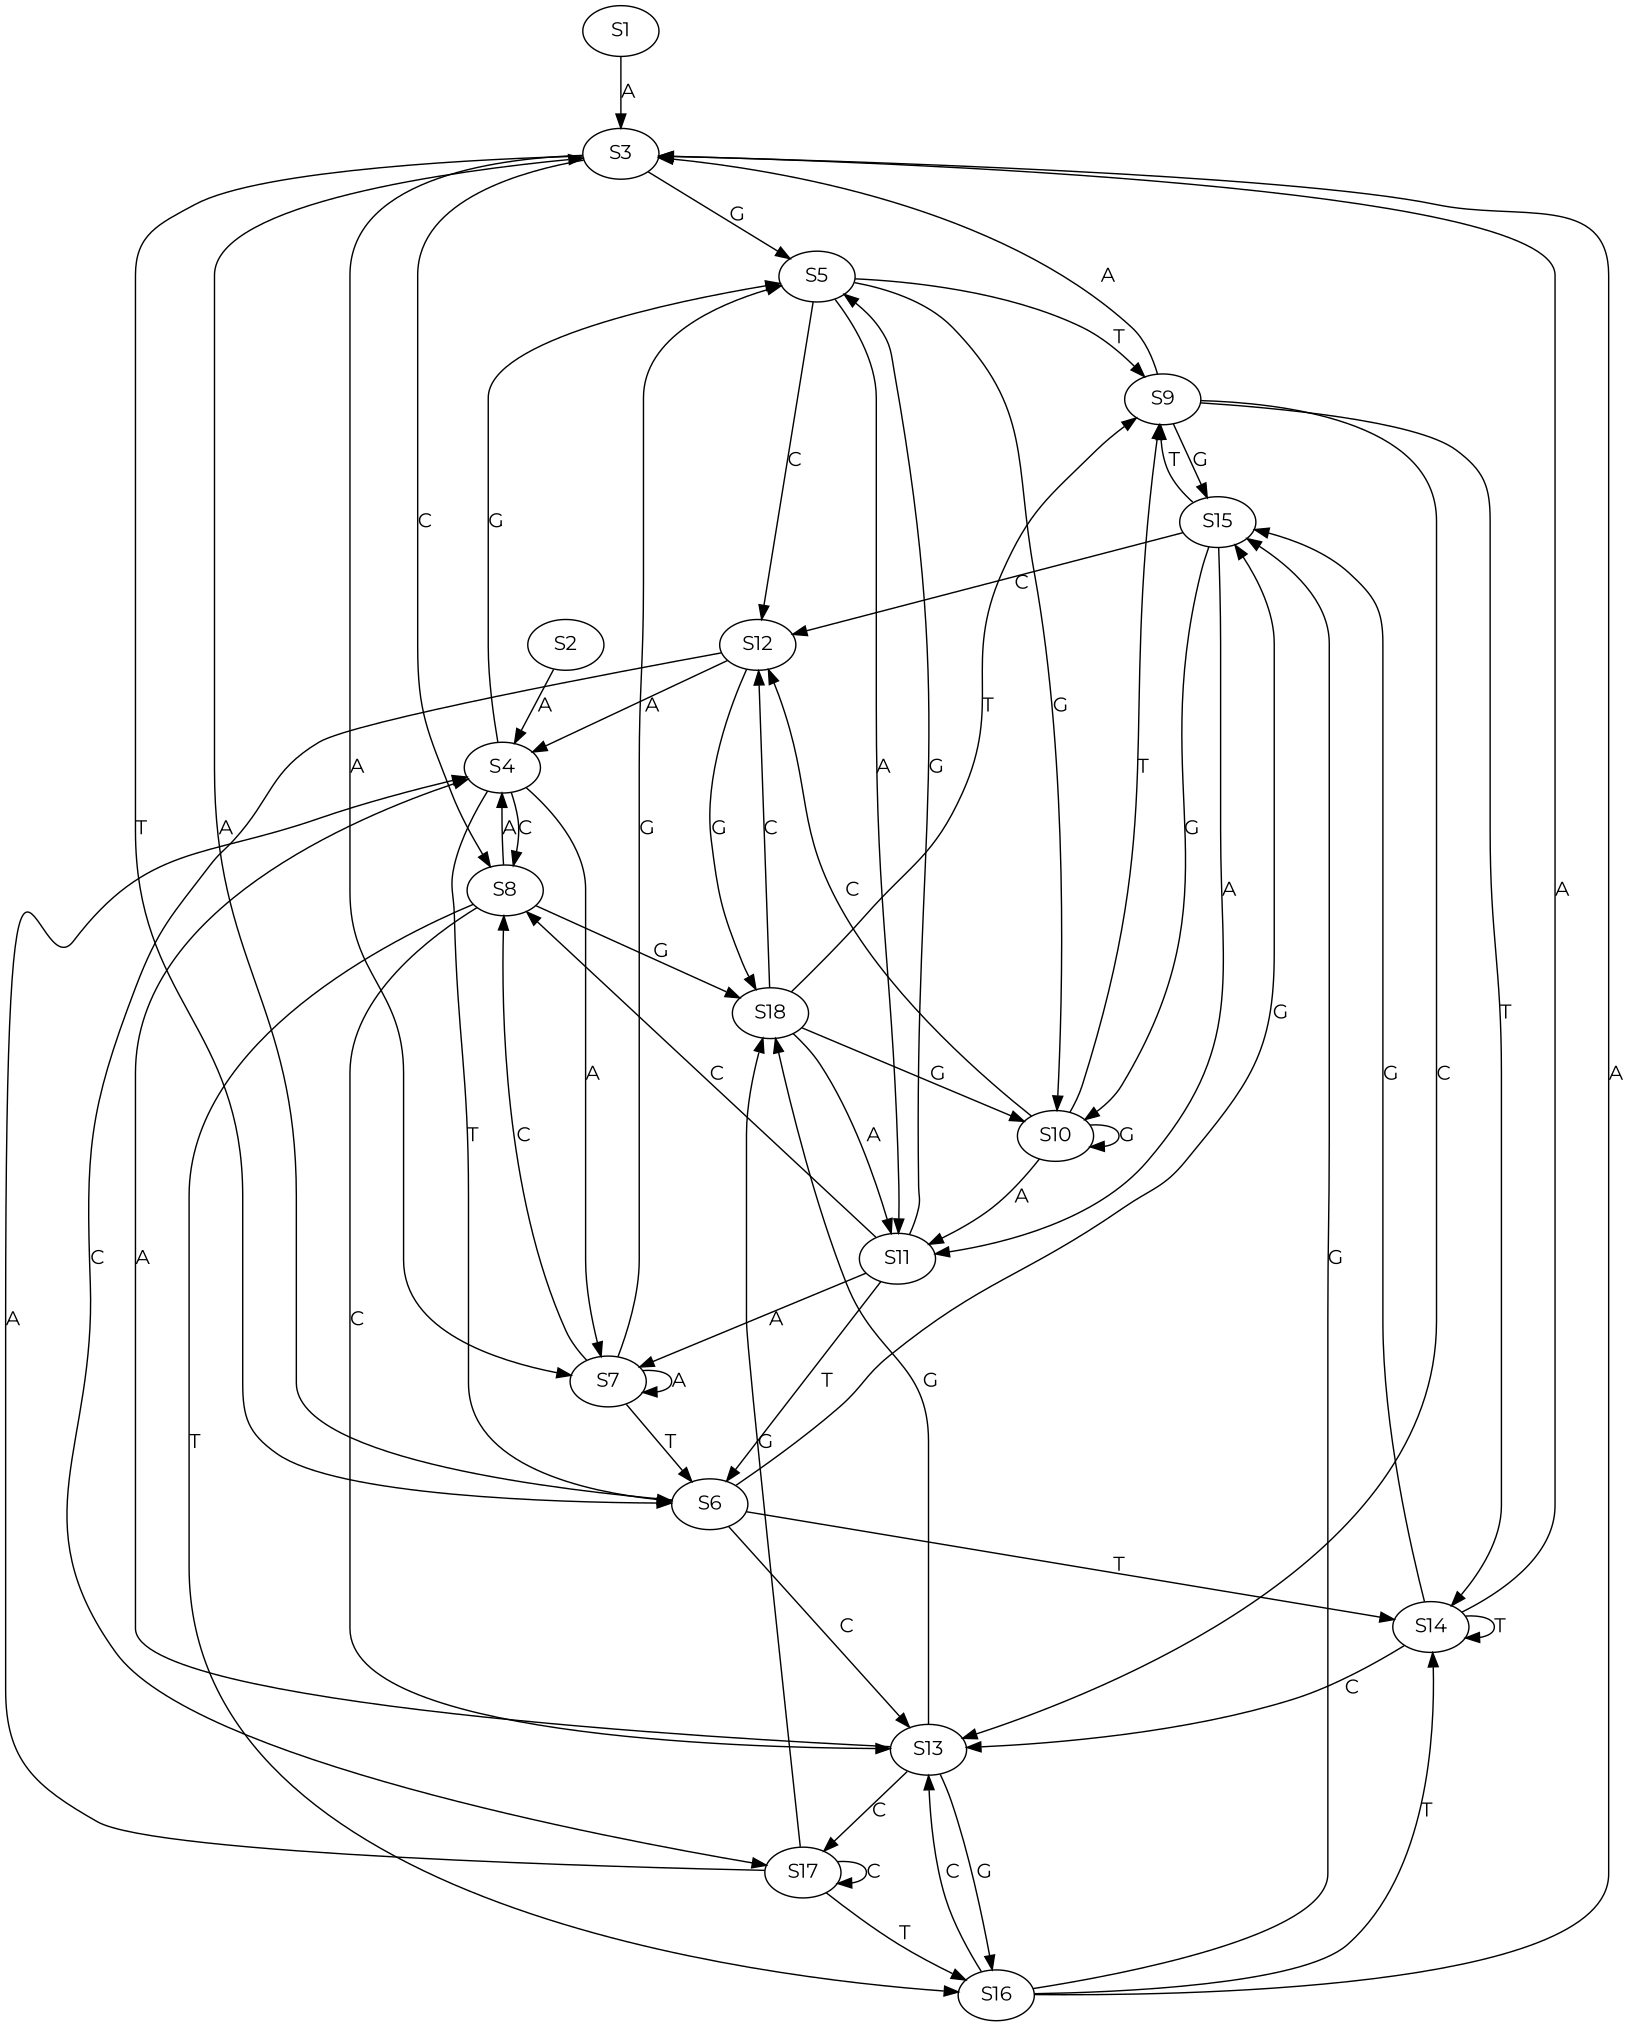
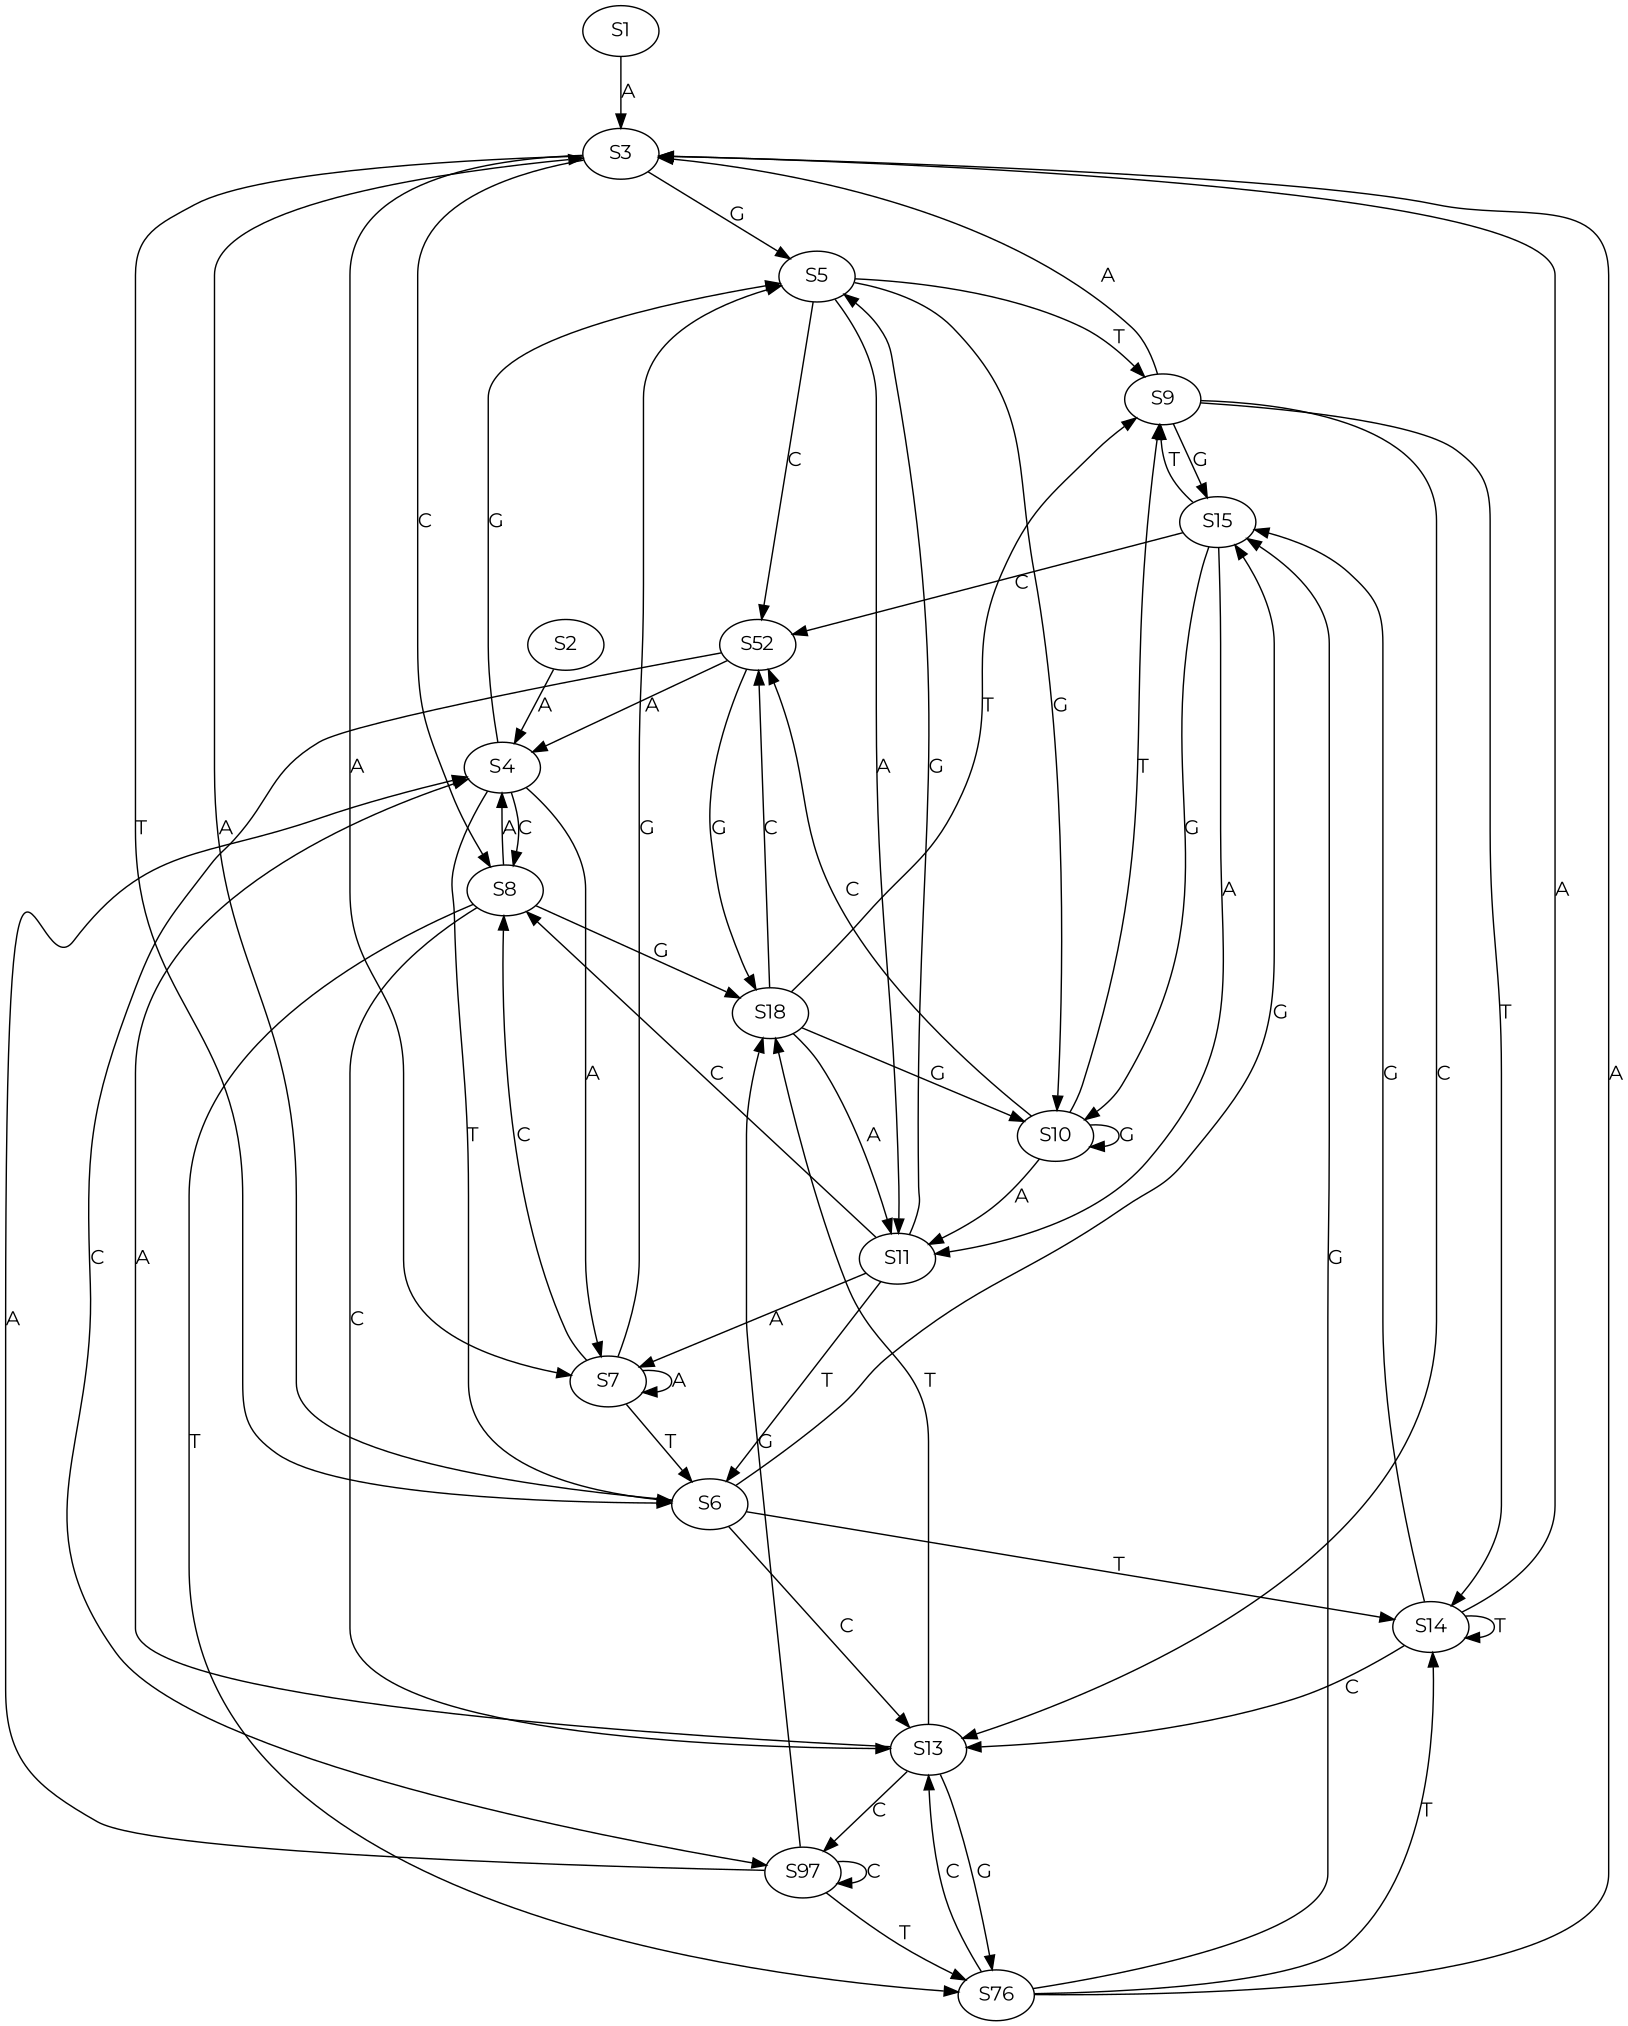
node "S12": label "S12" -> "S52"
edge "S13" -> "S18": label "G" -> "T"
node "S17": label "S17" -> "S97"
node "S16": label "S16" -> "S76"
